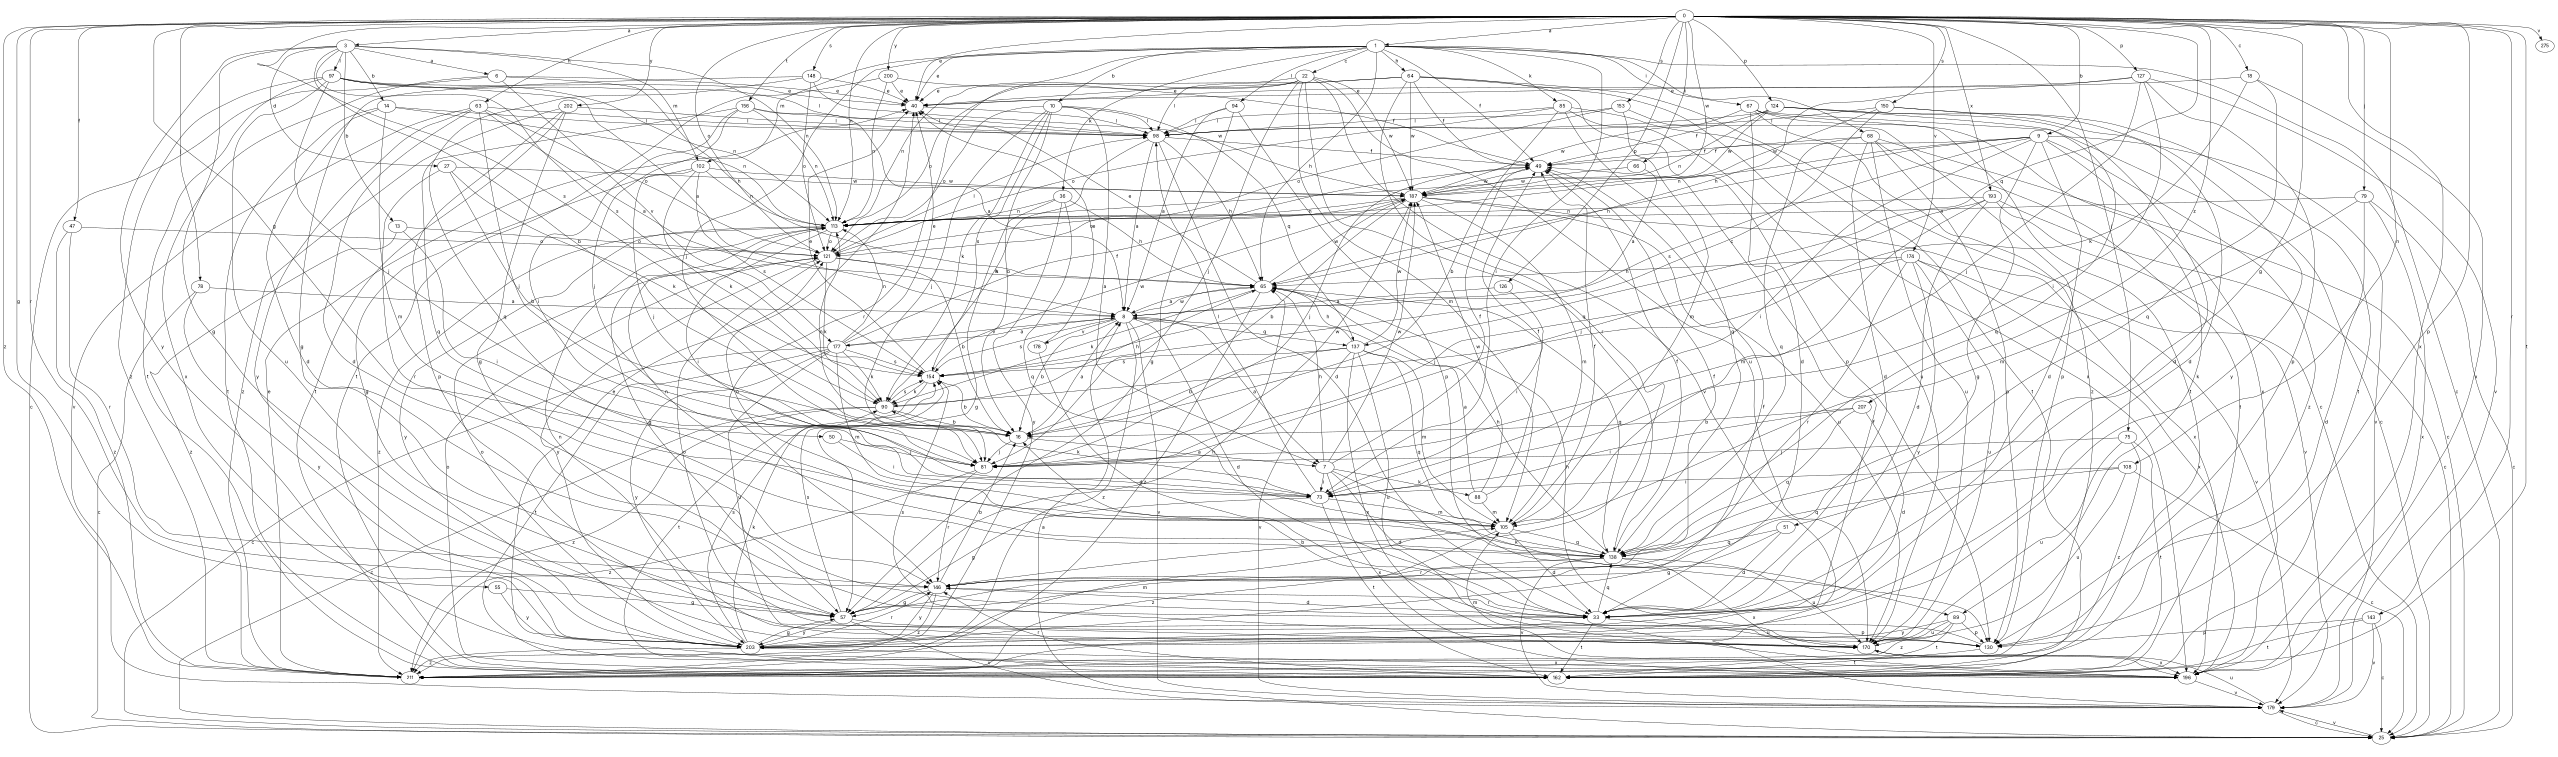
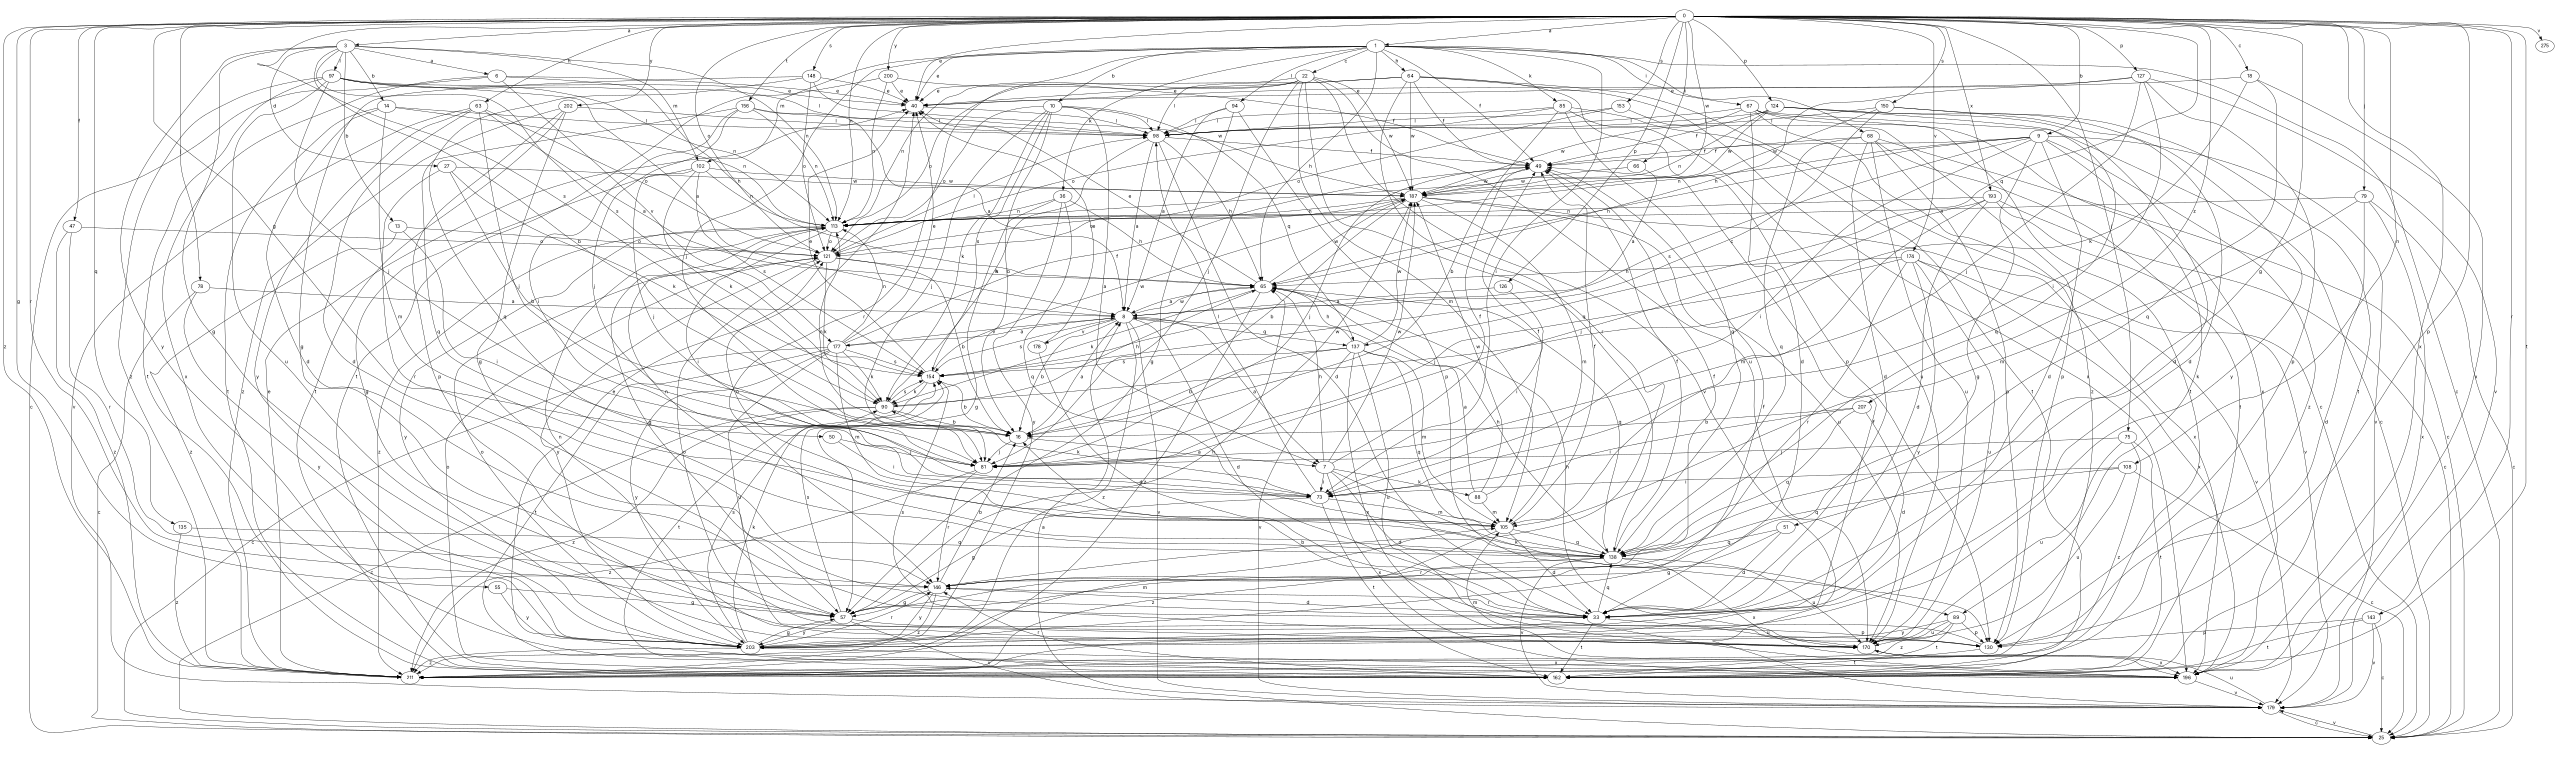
edge "63" -> "98": now "67" -> "98"
edge "153" -> "105": removed, label "m"
node "135": added
